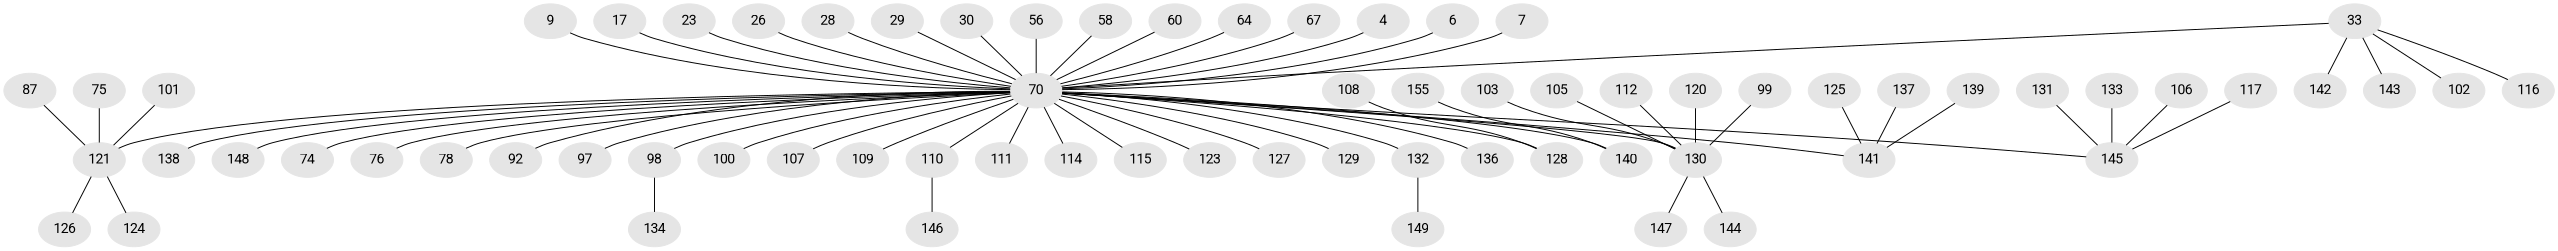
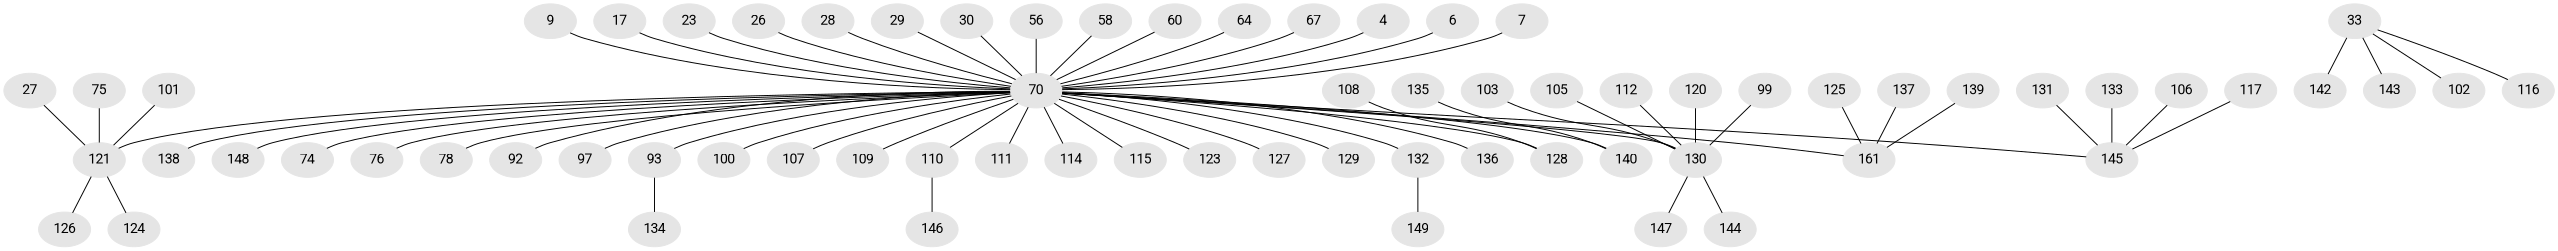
edge "33" -- "70": removed
node "87": label "87" -> "27"
node "155": label "155" -> "135"
node "98": label "98" -> "93"
node "141": label "141" -> "161"
